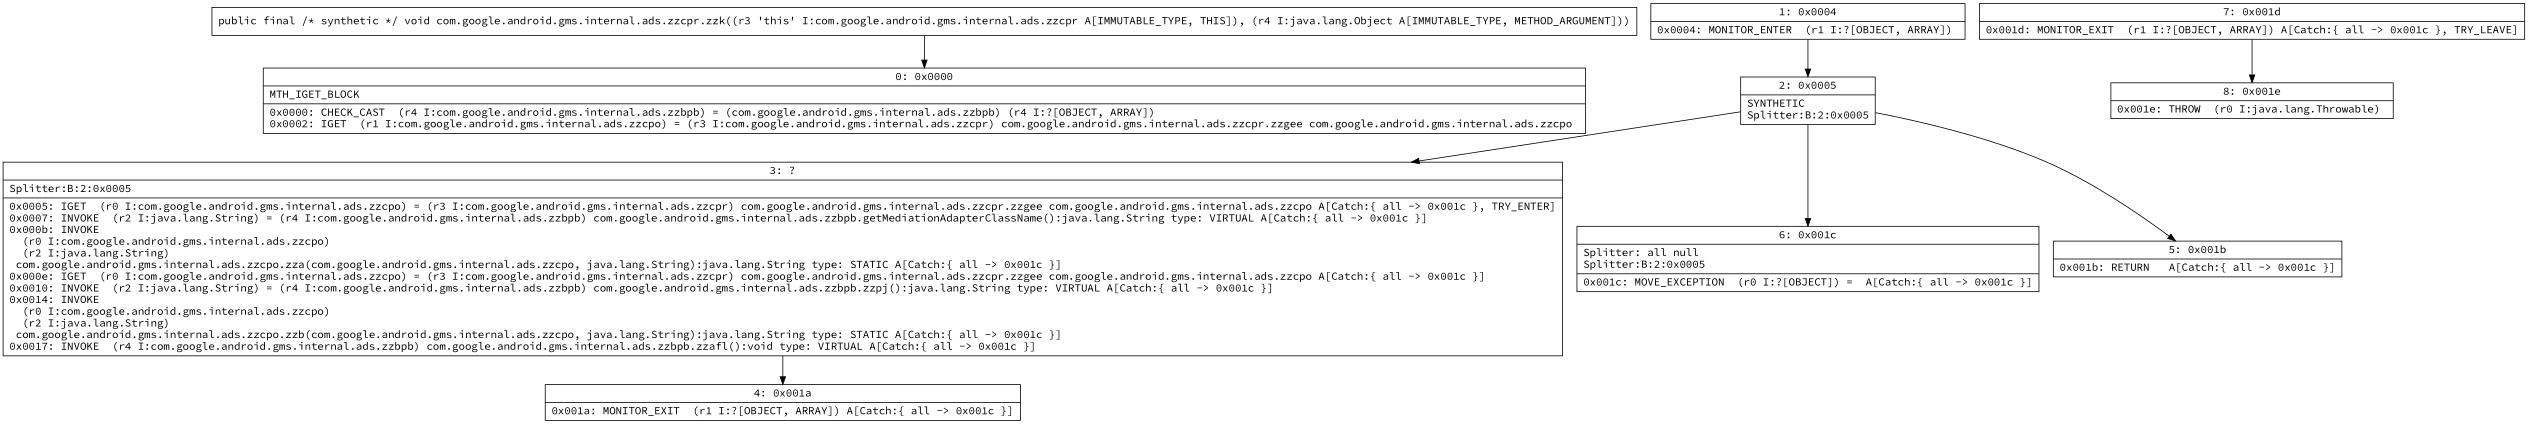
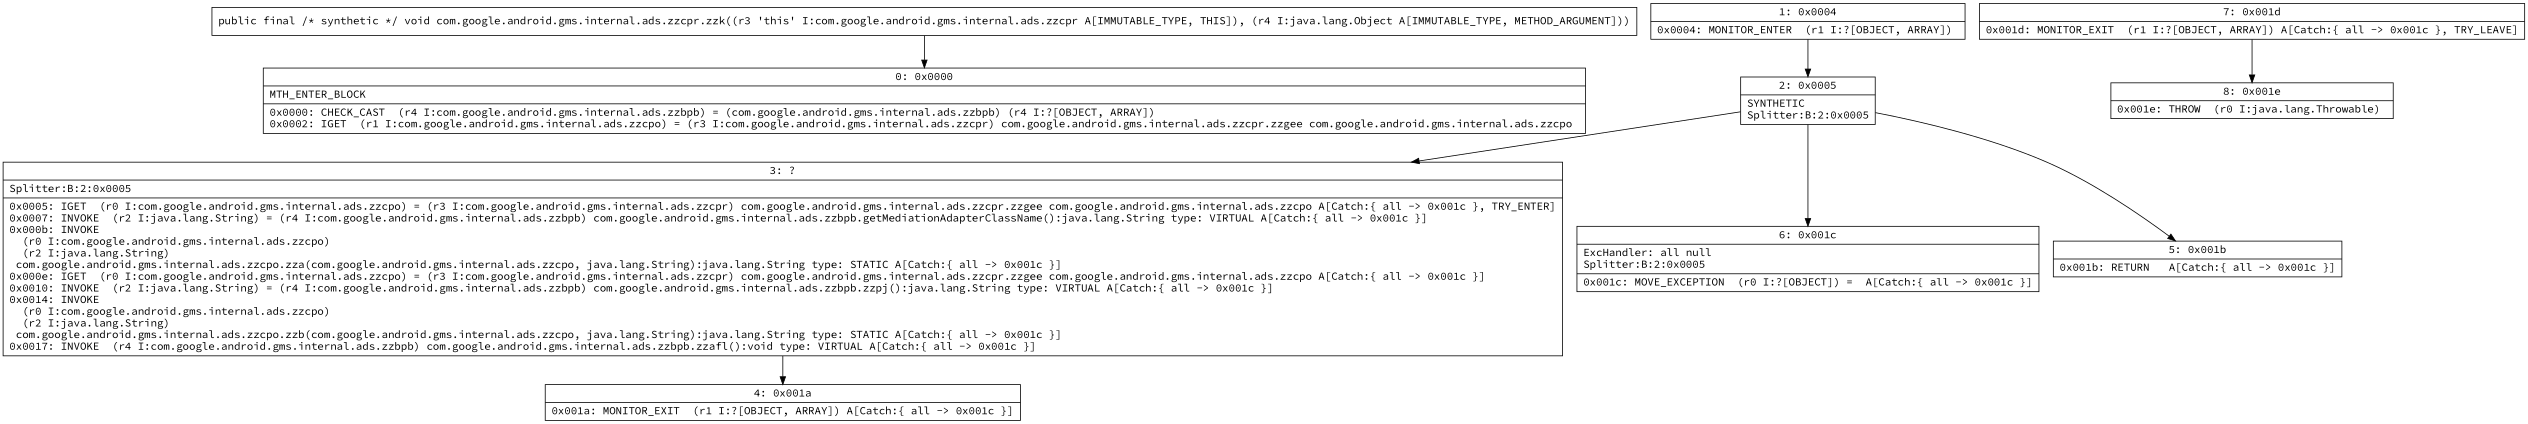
node "0: 0x0000": text "MTH_IGET_BLOCK" -> "MTH_ENTER_BLOCK"
node "6: 0x001c": text "Splitter: all null" -> "ExcHandler: all null"
